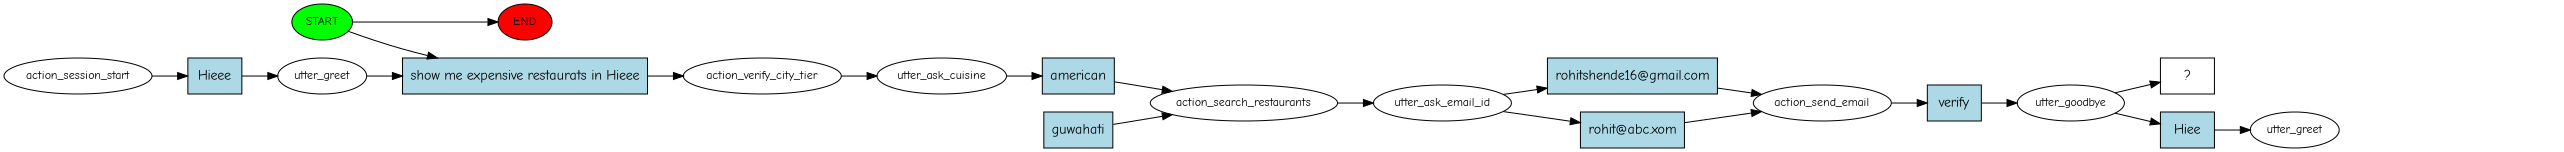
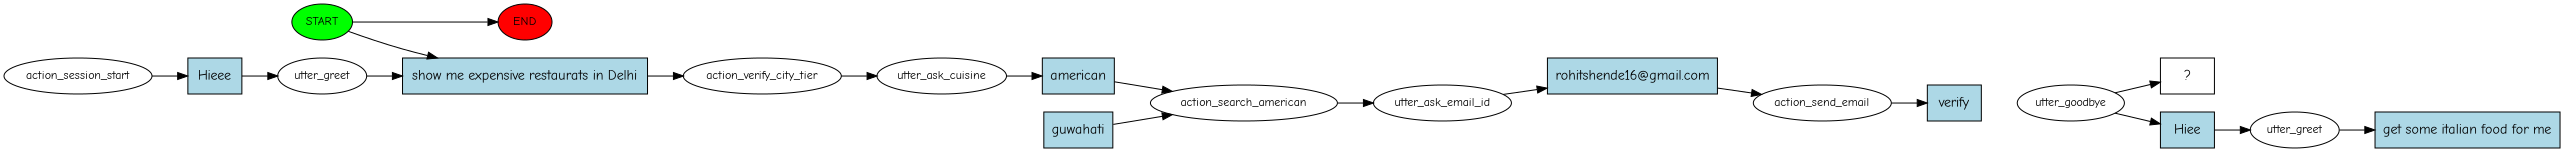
node "show me expensive restaurats in Hieee": label "show me expensive restaurats in Hieee" -> "show me expensive restaurats in Delhi"
node "action_search_restaurants": label "action_search_restaurants" -> "action_search_american"
edge "verify" -> "utter_goodbye": removed
node "rohit@abc.xom": removed
node "get some italian food for me": added
